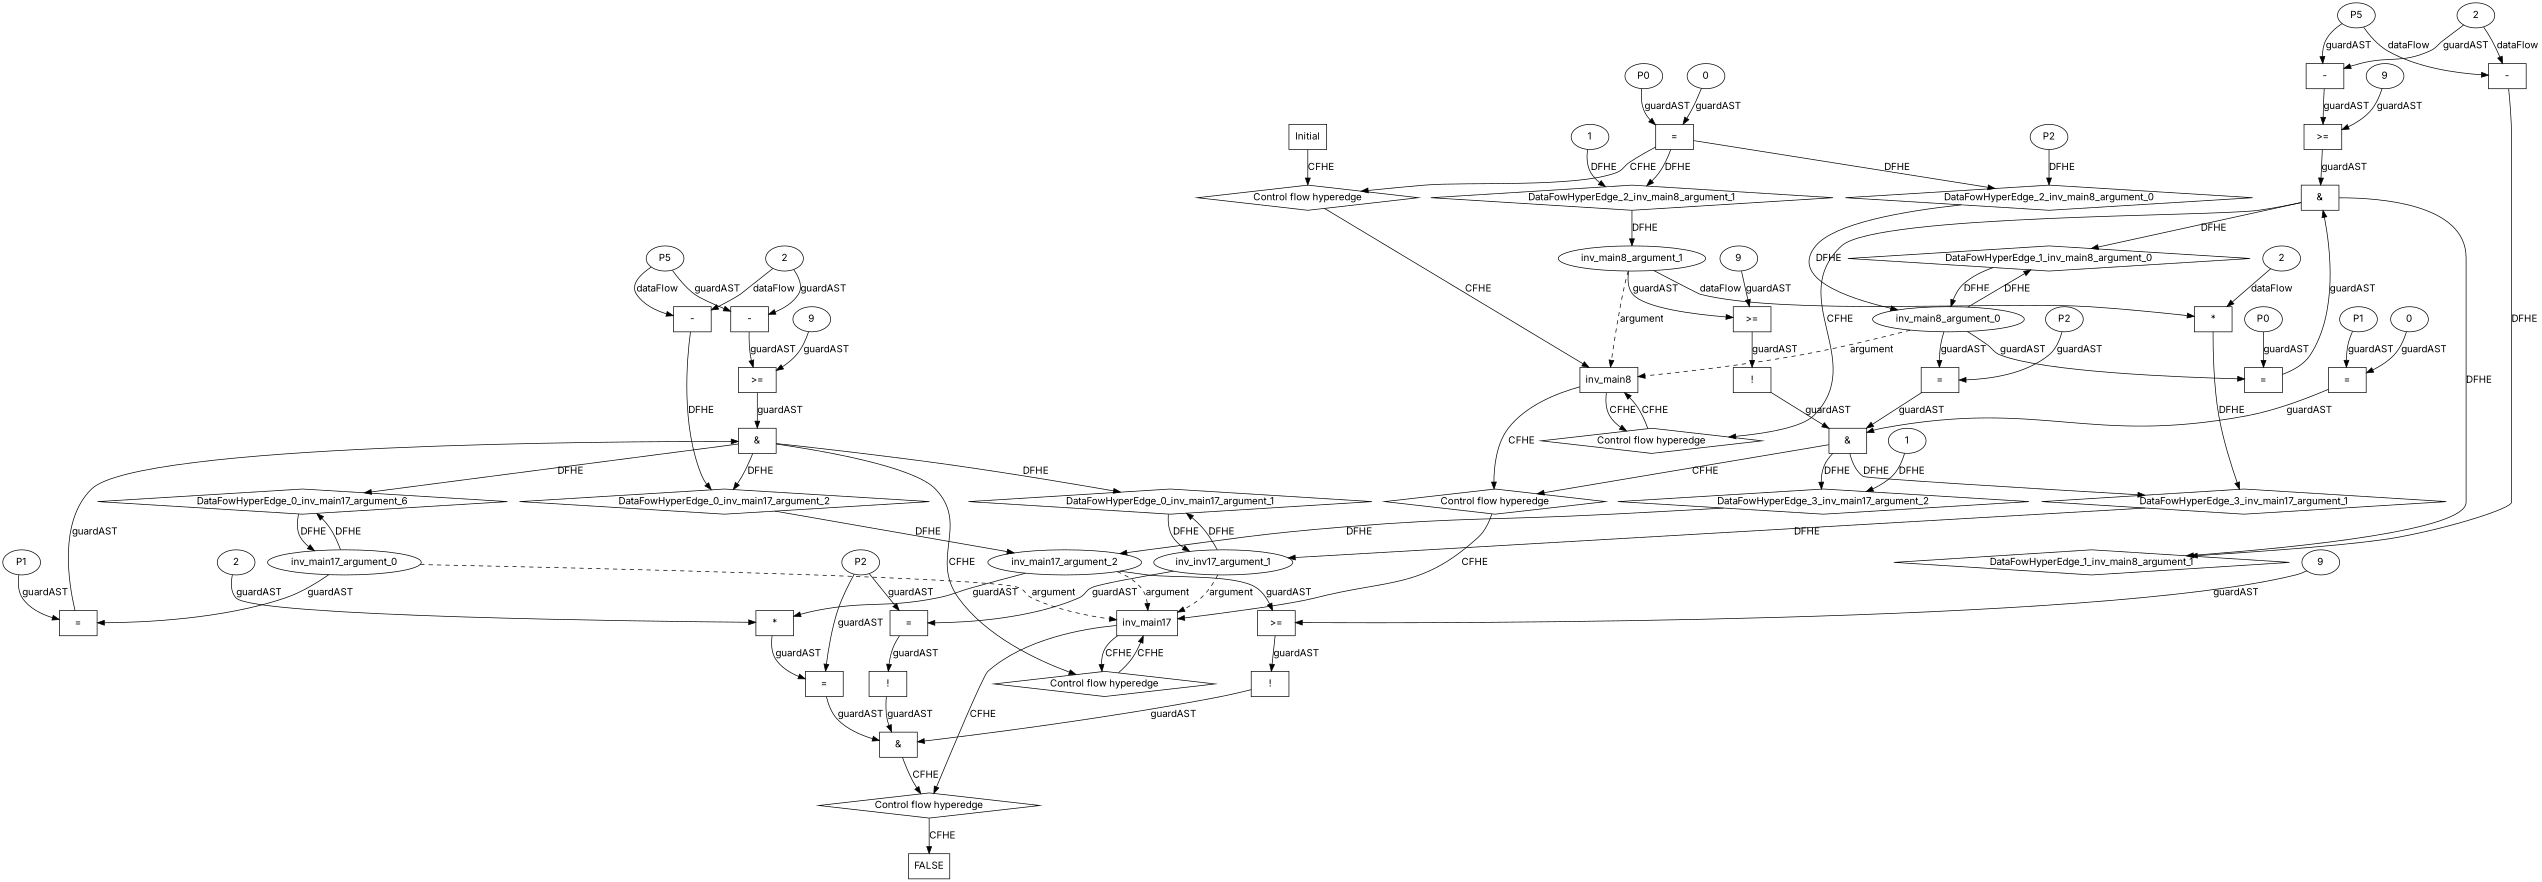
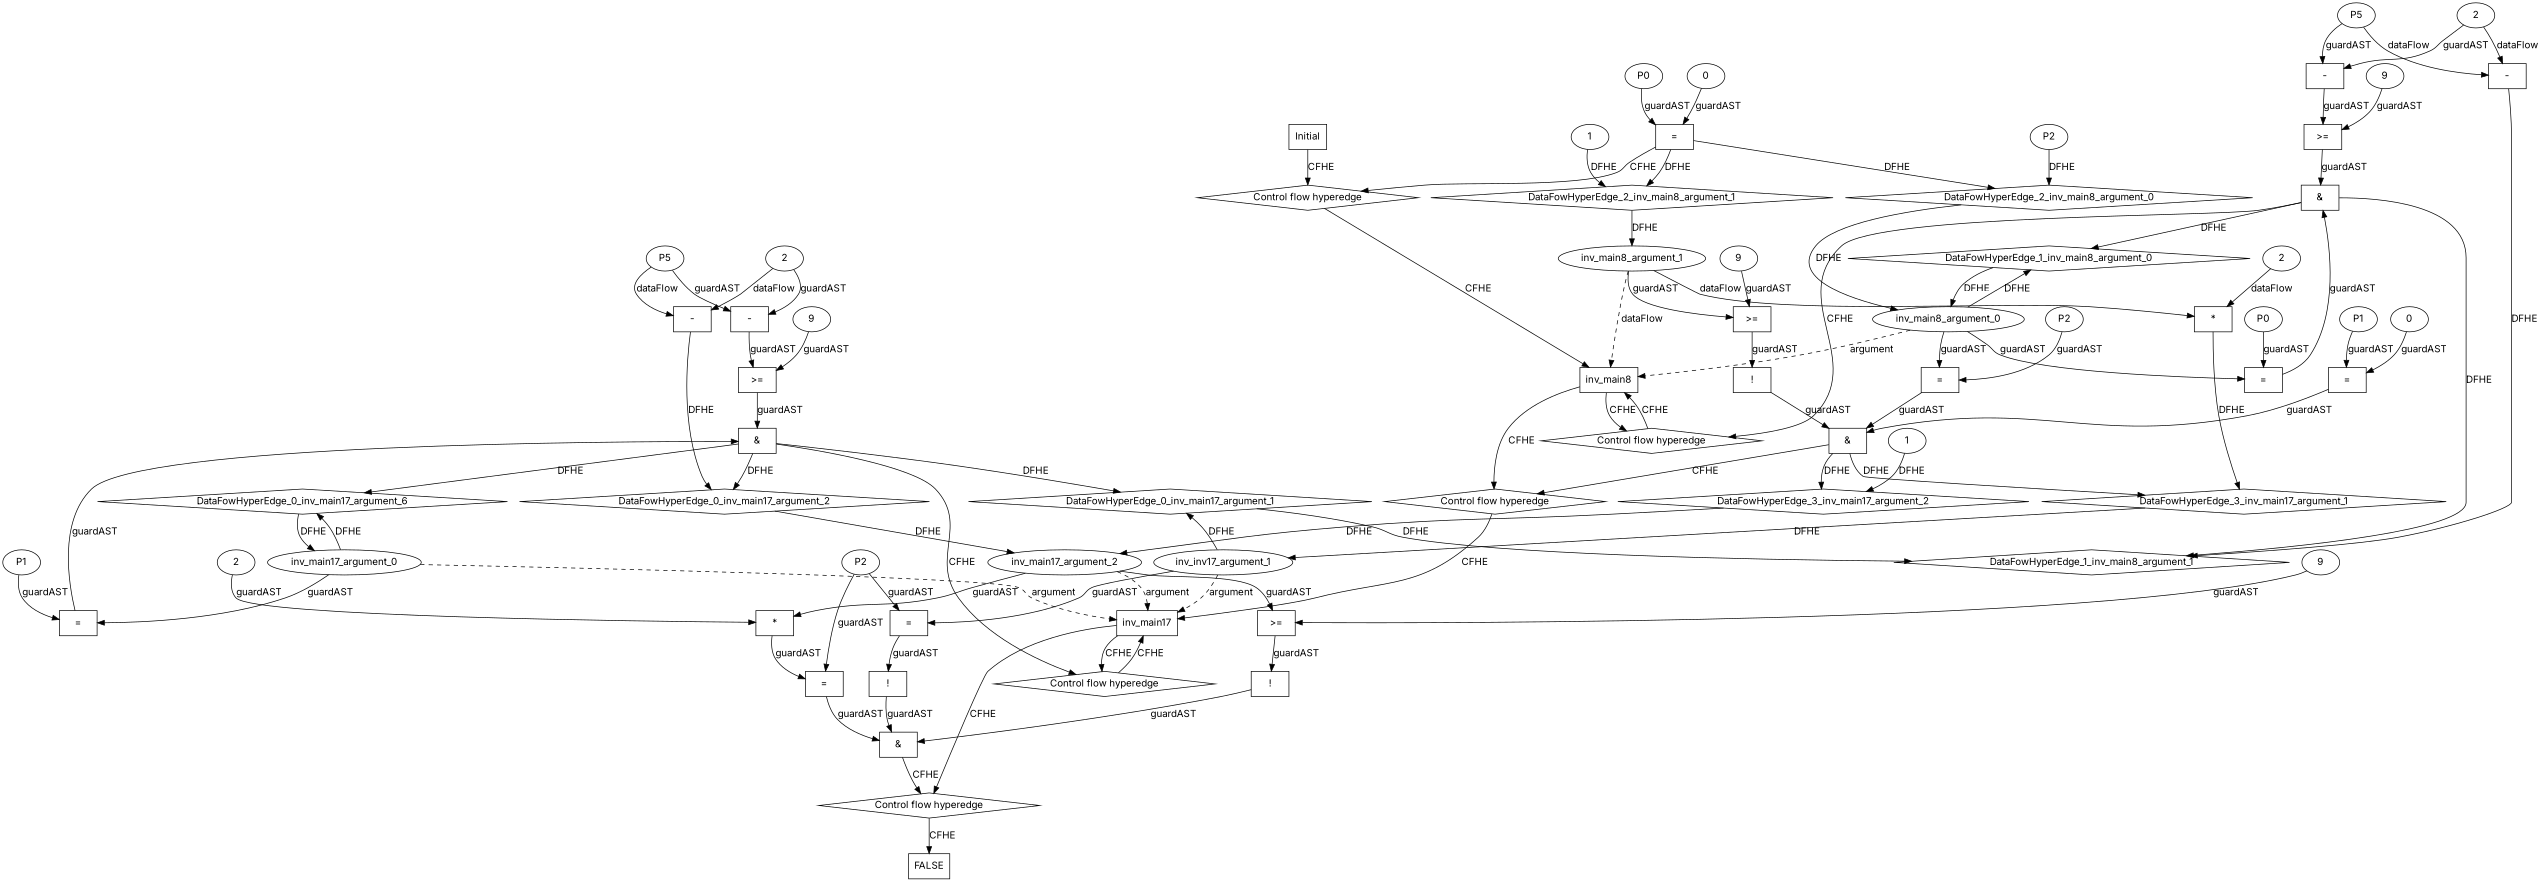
edge "inv_main8_argument_1" -> "inv_main8": label "argument" -> "dataFlow"
edge "DataFowHyperEdge_0_inv_main17_argument_1" -> "inv_inv17_argument_1": now "DataFowHyperEdge_0_inv_main17_argument_1" -> "DataFowHyperEdge_1_inv_main8_argument_1"
